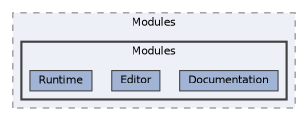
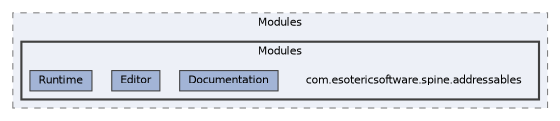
node "com.esotericsoftware.spine.addressables": added
